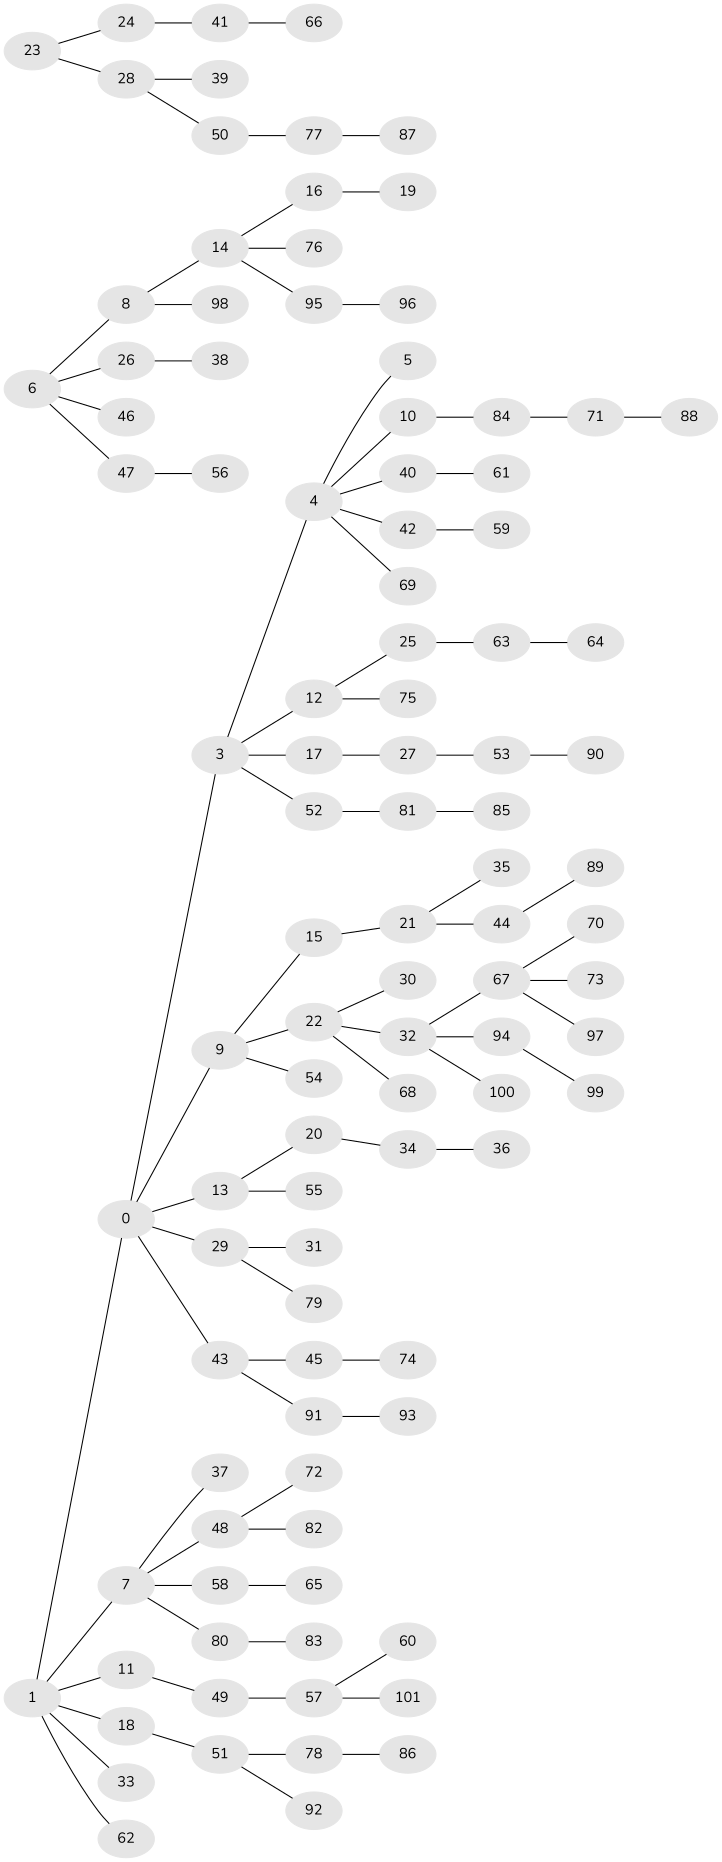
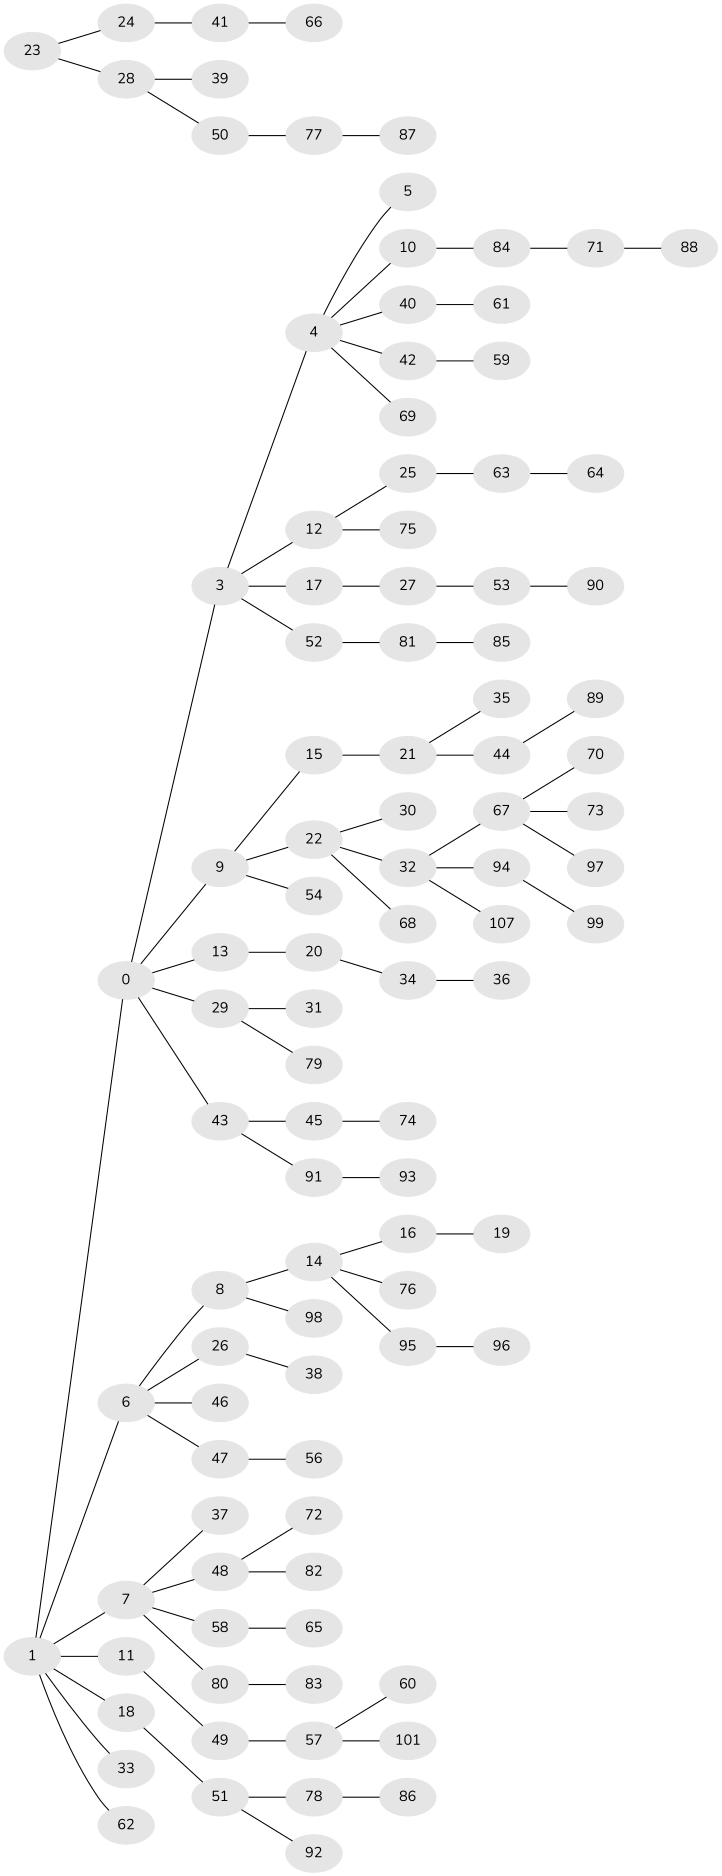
node "100": label "100" -> "107"
node "55": removed
edge "6" -- "1": added
